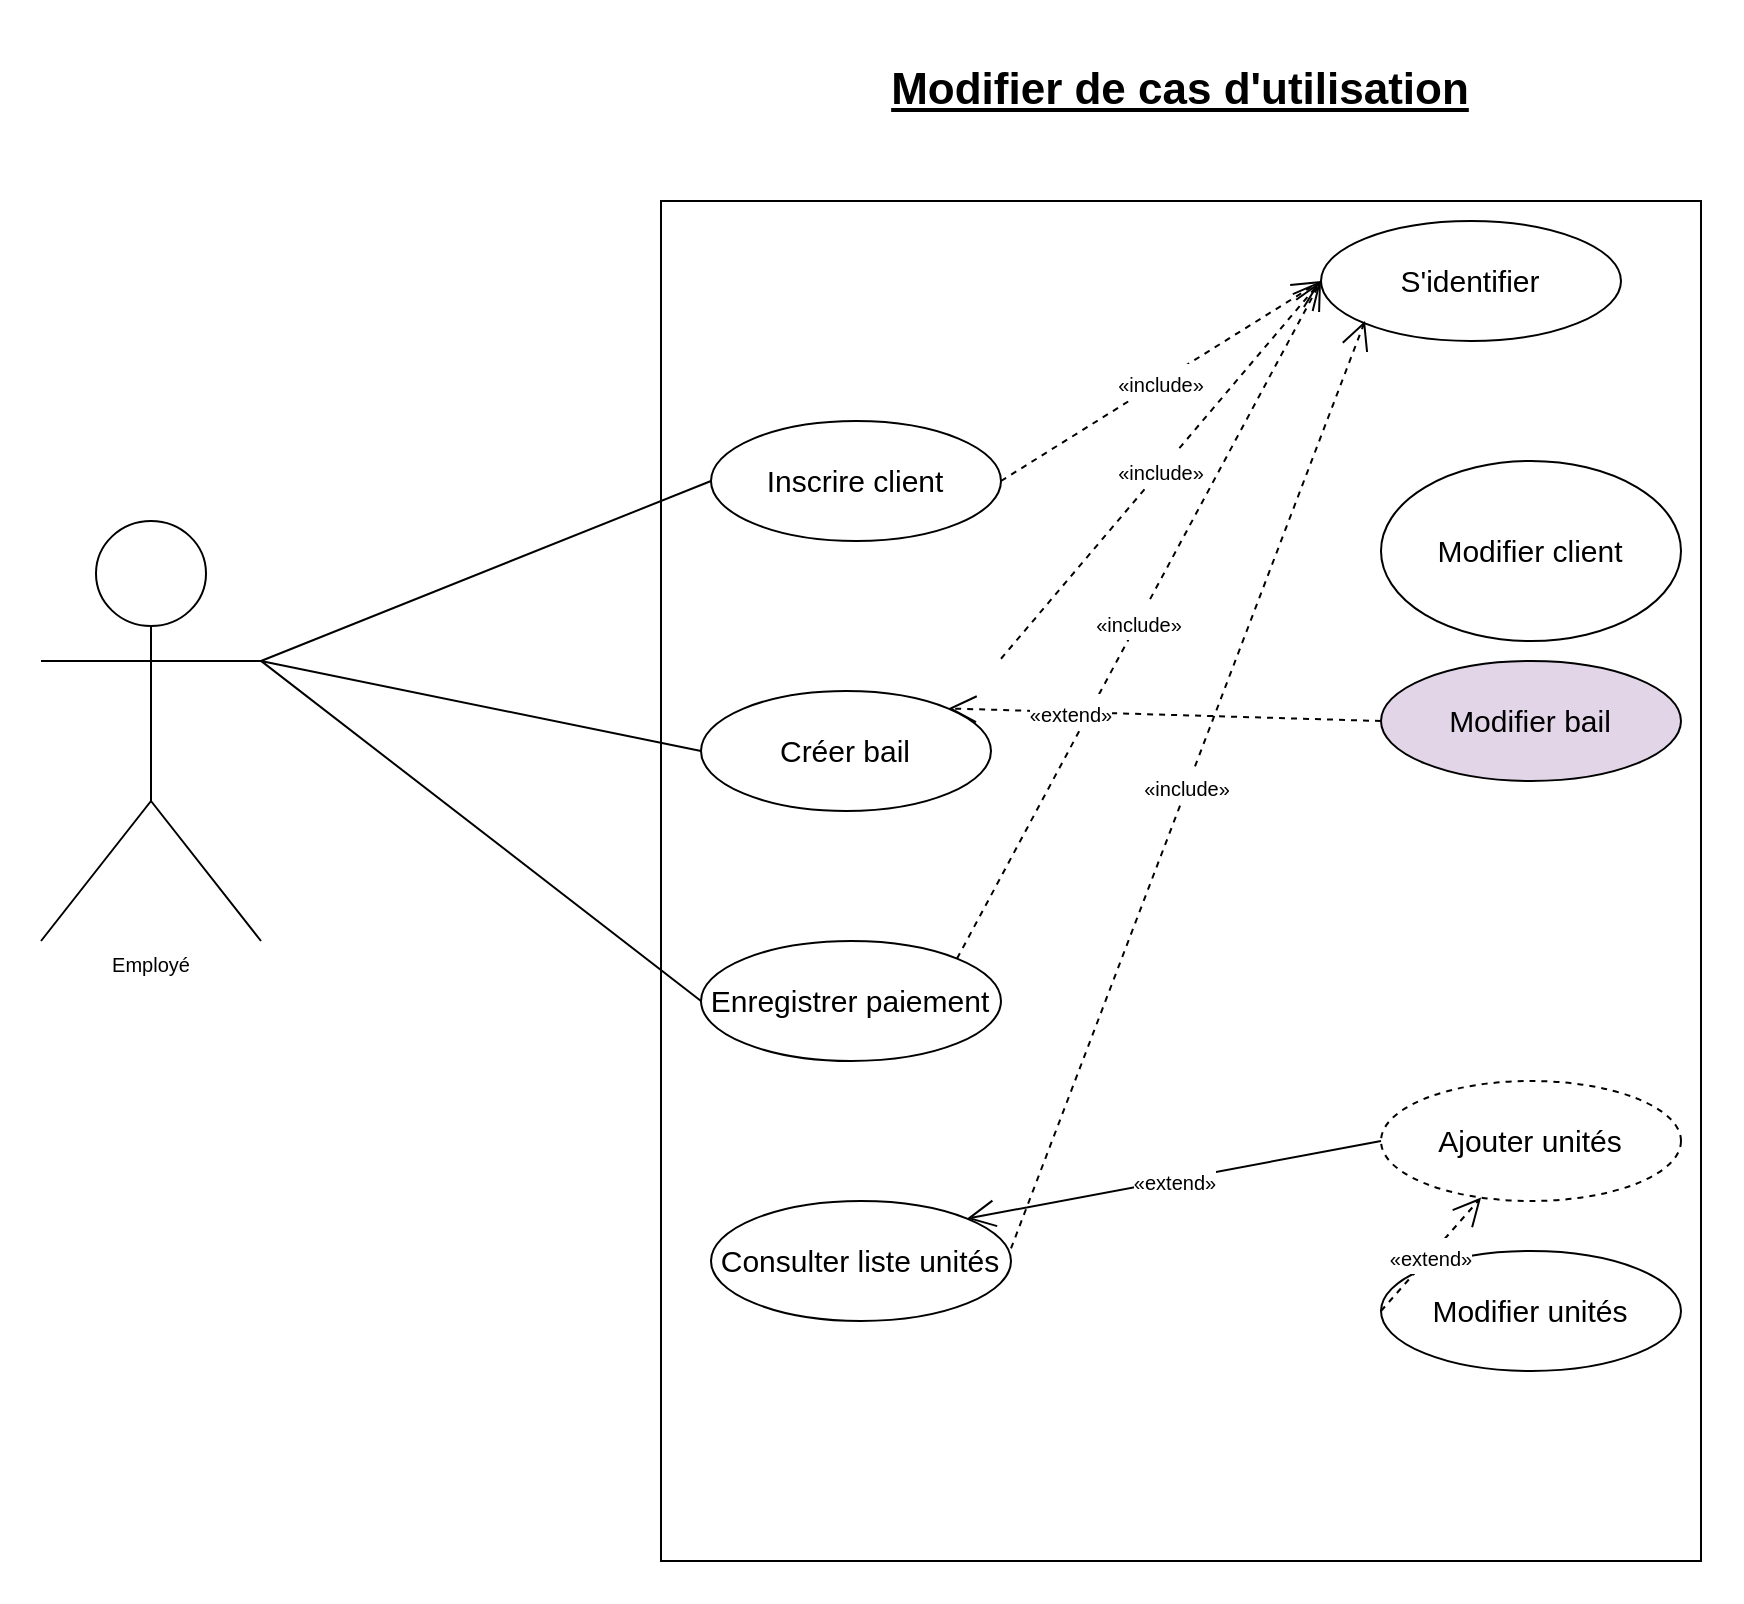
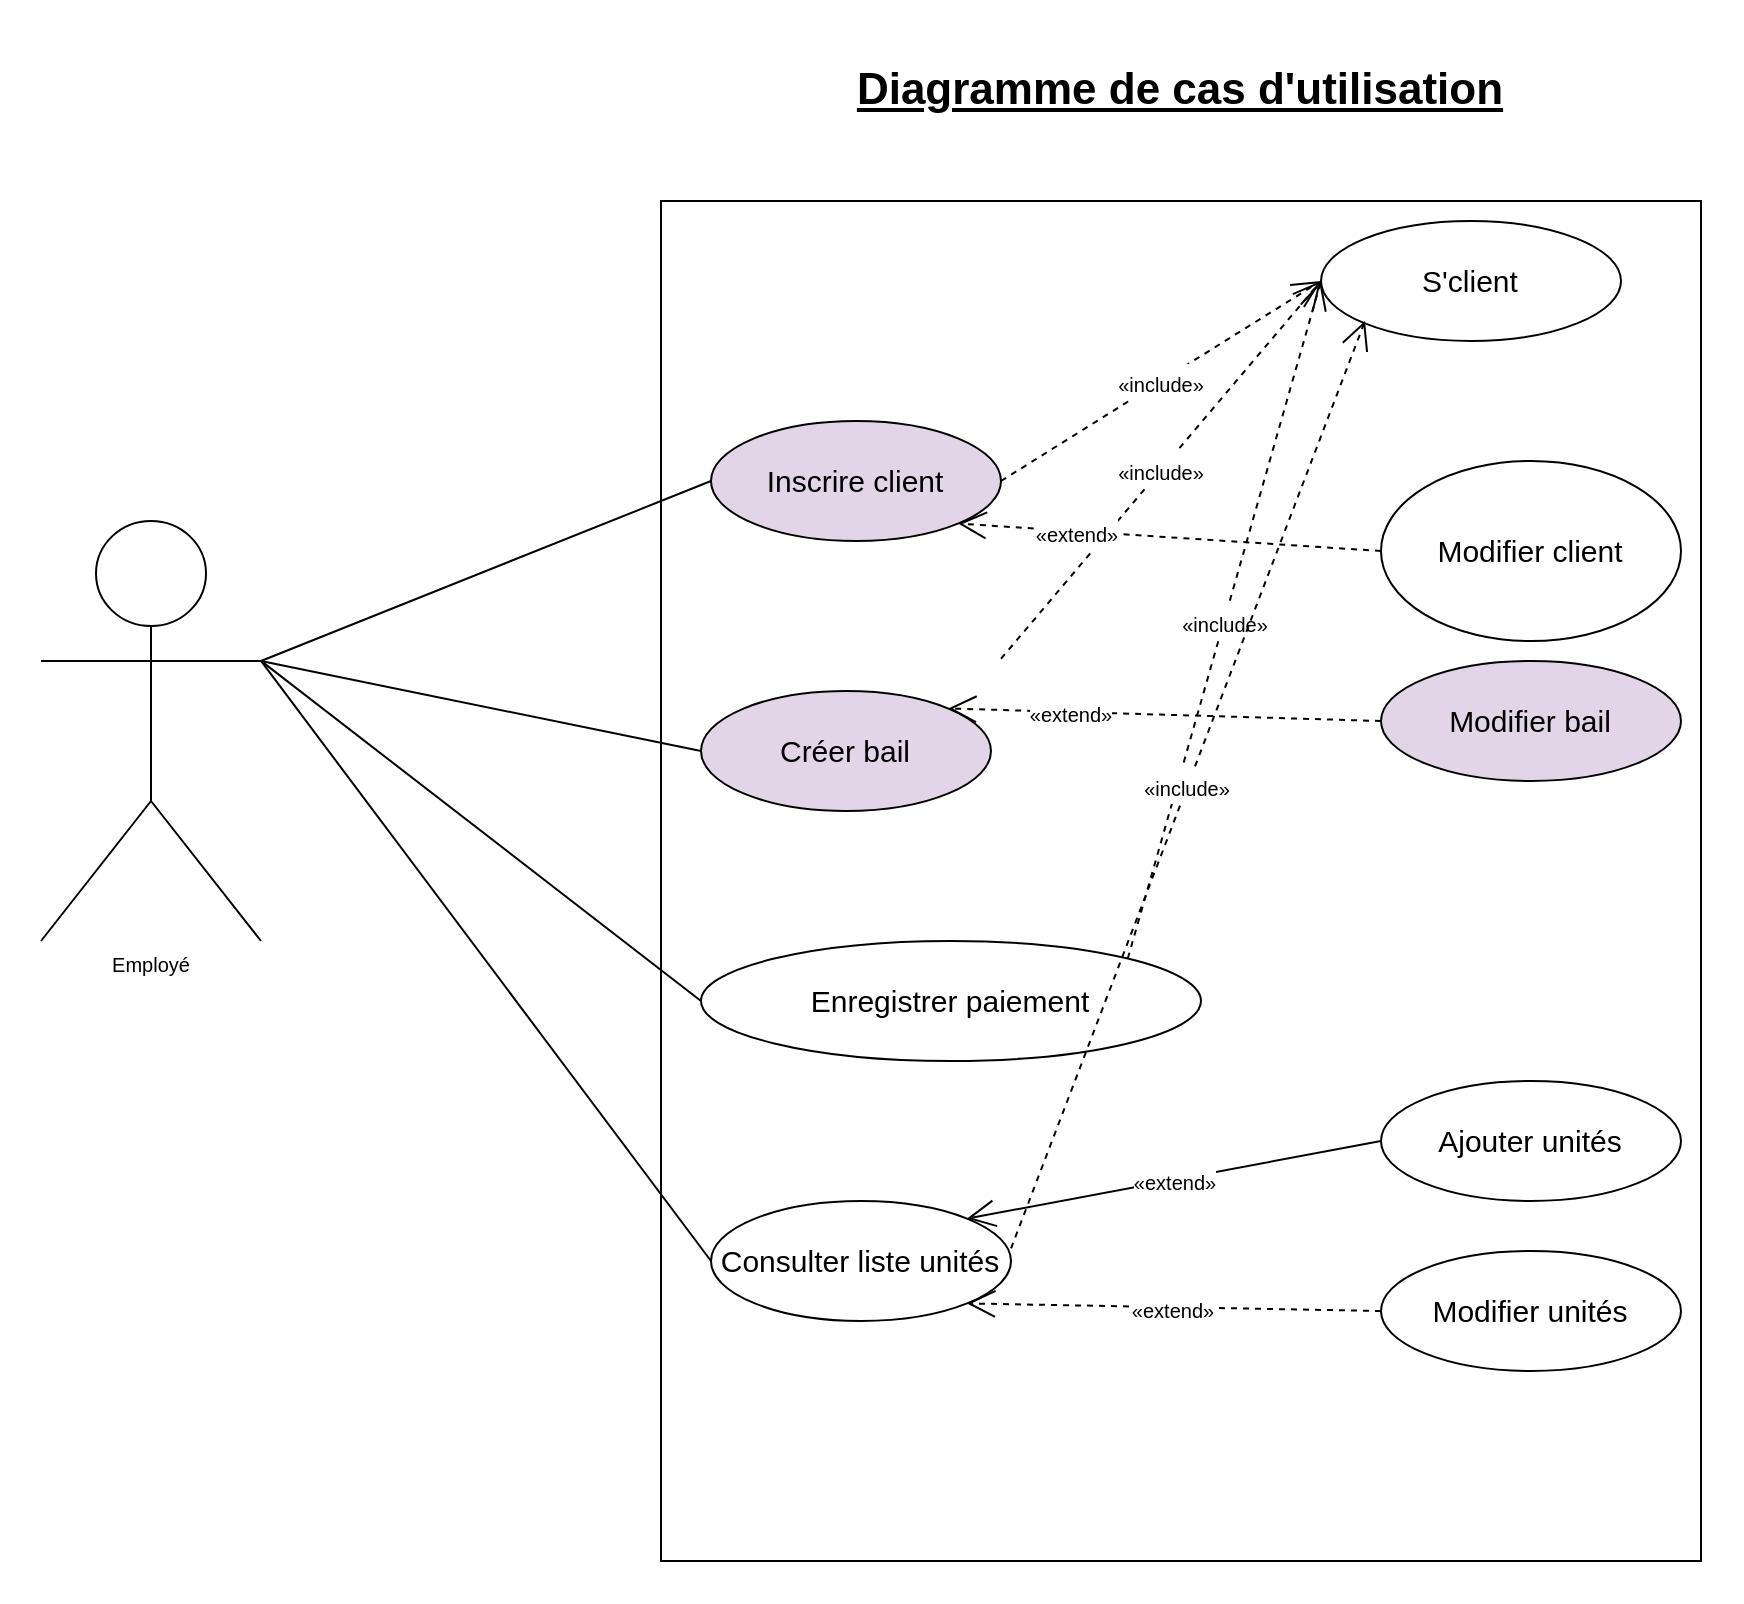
node "Modifier de cas d'utilisation": label "Modifier de cas d'utilisation" -> "Diagramme de cas d'utilisation"
node "S'identifier": label "S'identifier" -> "S'client"
node "Inscrire client": fillcolor #ffffff -> #e1d5e7
edge "Modifier client" -> "Inscrire client": added, label "«extend»"
node "Créer bail": fillcolor #ffffff -> #e1d5e7
edge "Employé" -- "Consulter liste unités": added
node "Enregistrer paiement": size 300x120 -> 500x120
node "Ajouter unités": style dashed -> solid
edge "Modifier unités" -> "Ajouter unités": now "Modifier unités" -> "Consulter liste unités"
